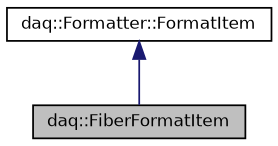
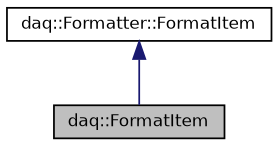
node "daq::FiberFormatItem": label "daq::FiberFormatItem" -> "daq::FormatItem"
